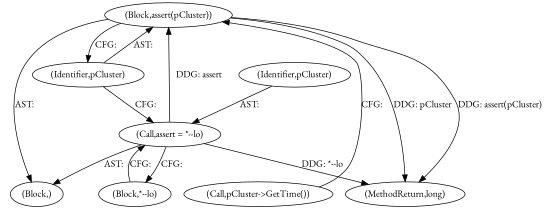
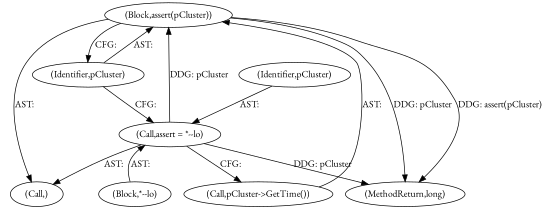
edge "(Call,assert = *--lo)" -> "(Block,assert(pCluster))": label "DDG: assert" -> "DDG: pCluster"
edge "(Call,pCluster->GetTime())" -> "(Block,assert(pCluster))": label "CFG: " -> "AST: "
edge "(Call,assert = *--lo)" -> "(Block,*--lo)": now "(Call,assert = *--lo)" -> "(Call,pCluster->GetTime())"
edge "(Block,*--lo)" -> "(Call,assert = *--lo)": label "CFG: " -> "AST: "
edge "(Call,assert = *--lo)" -> "(MethodReturn,long)": label "DDG: *--lo" -> "DDG: pCluster"
node "(Block,)": label "(Block,)" -> "(Call,)"
